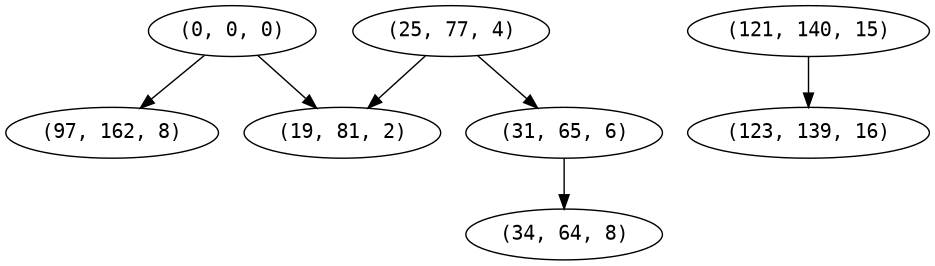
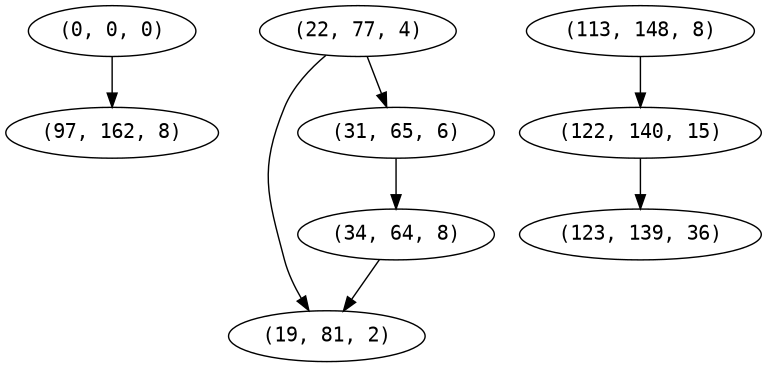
node "(25, 77, 4)": label "(25, 77, 4)" -> "(22, 77, 4)"
node "(113, 148, 8)": added
node "(121, 140, 15)": label "(121, 140, 15)" -> "(122, 140, 15)"
edge "(0, 0, 0)" -> "(19, 81, 2)": now "(34, 64, 8)" -> "(19, 81, 2)"
node "(123, 139, 16)": label "(123, 139, 16)" -> "(123, 139, 36)"
